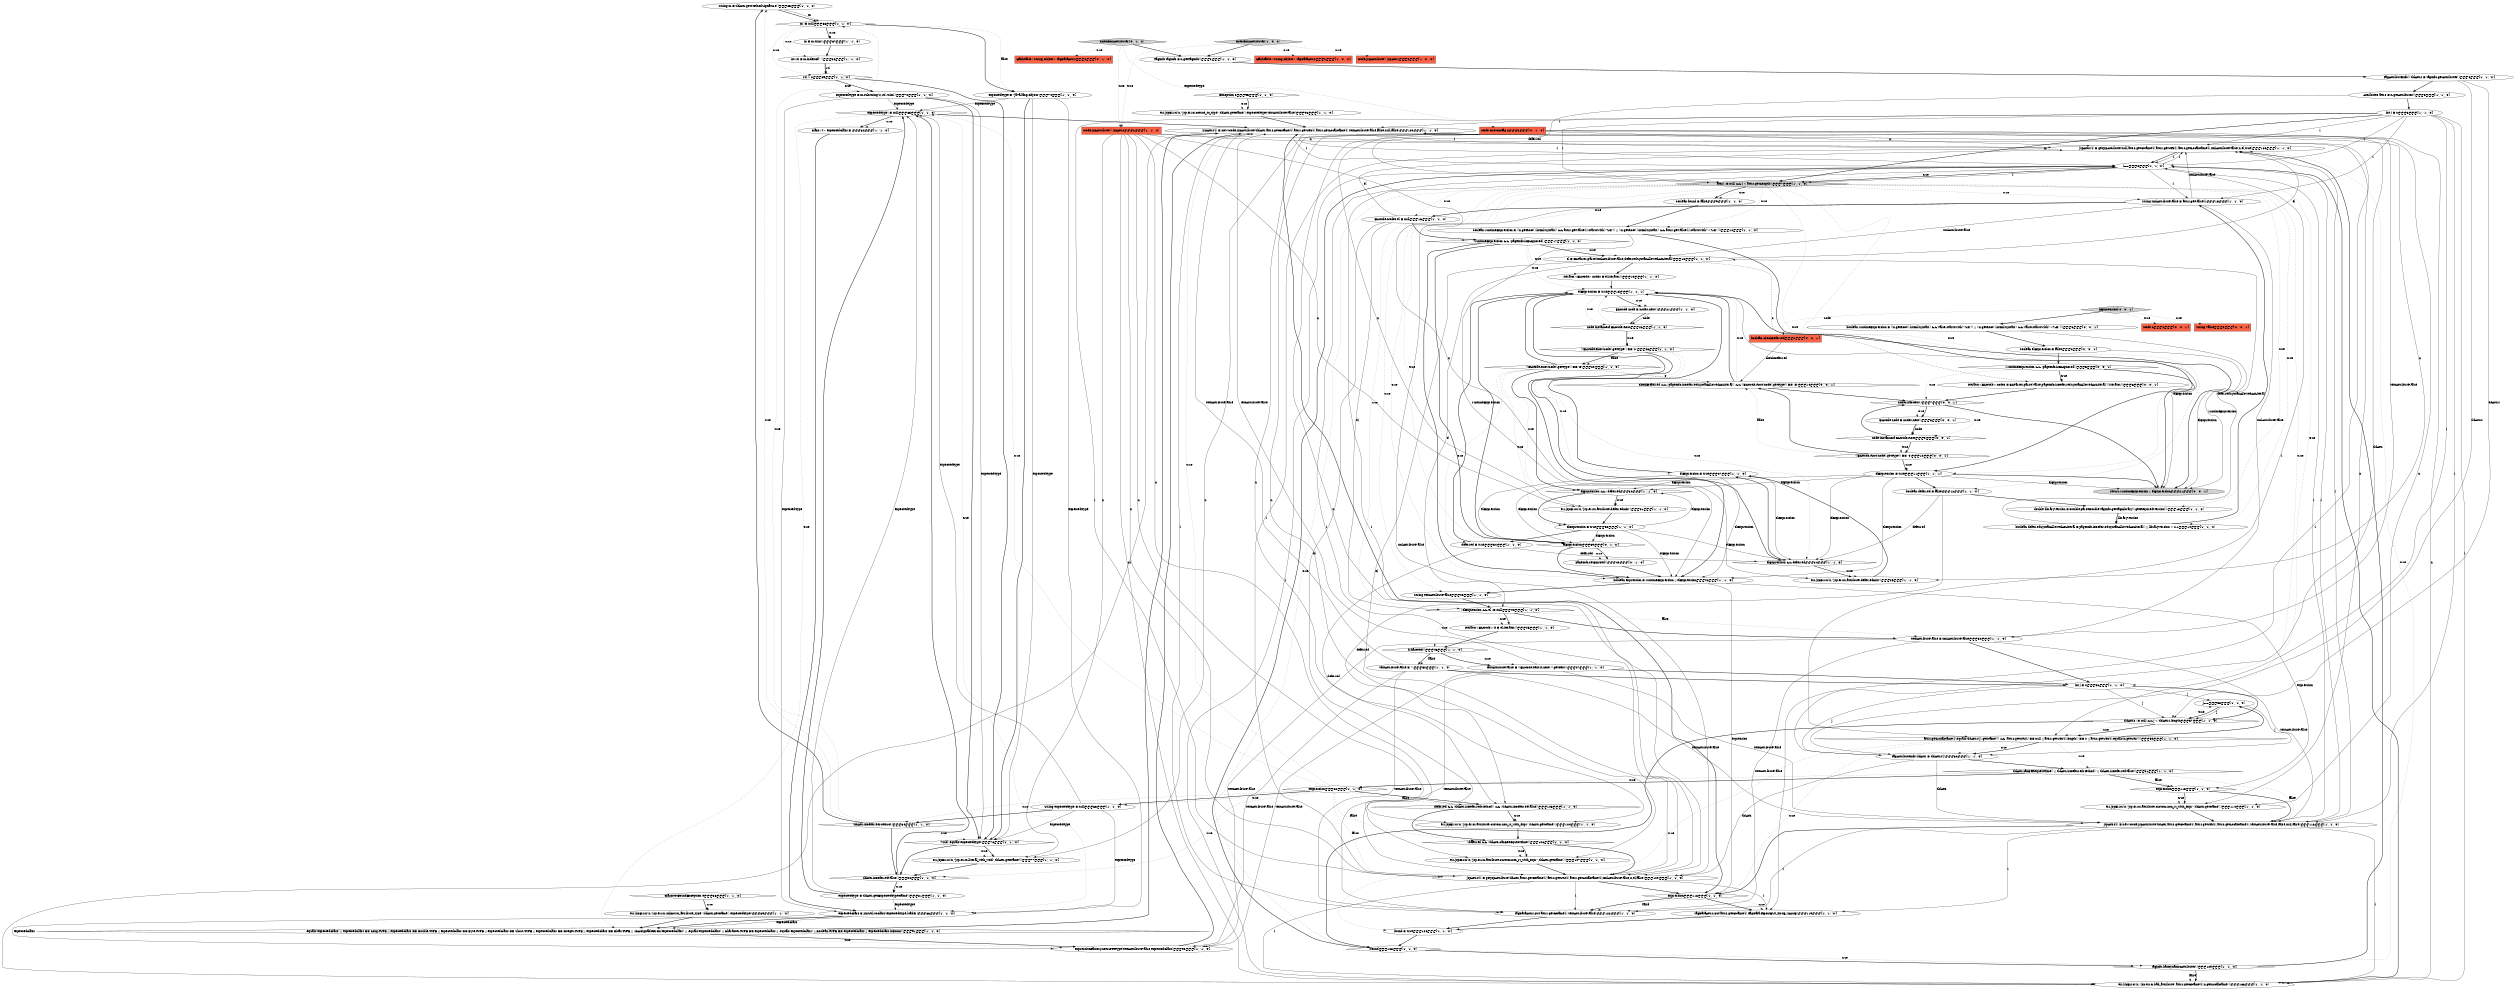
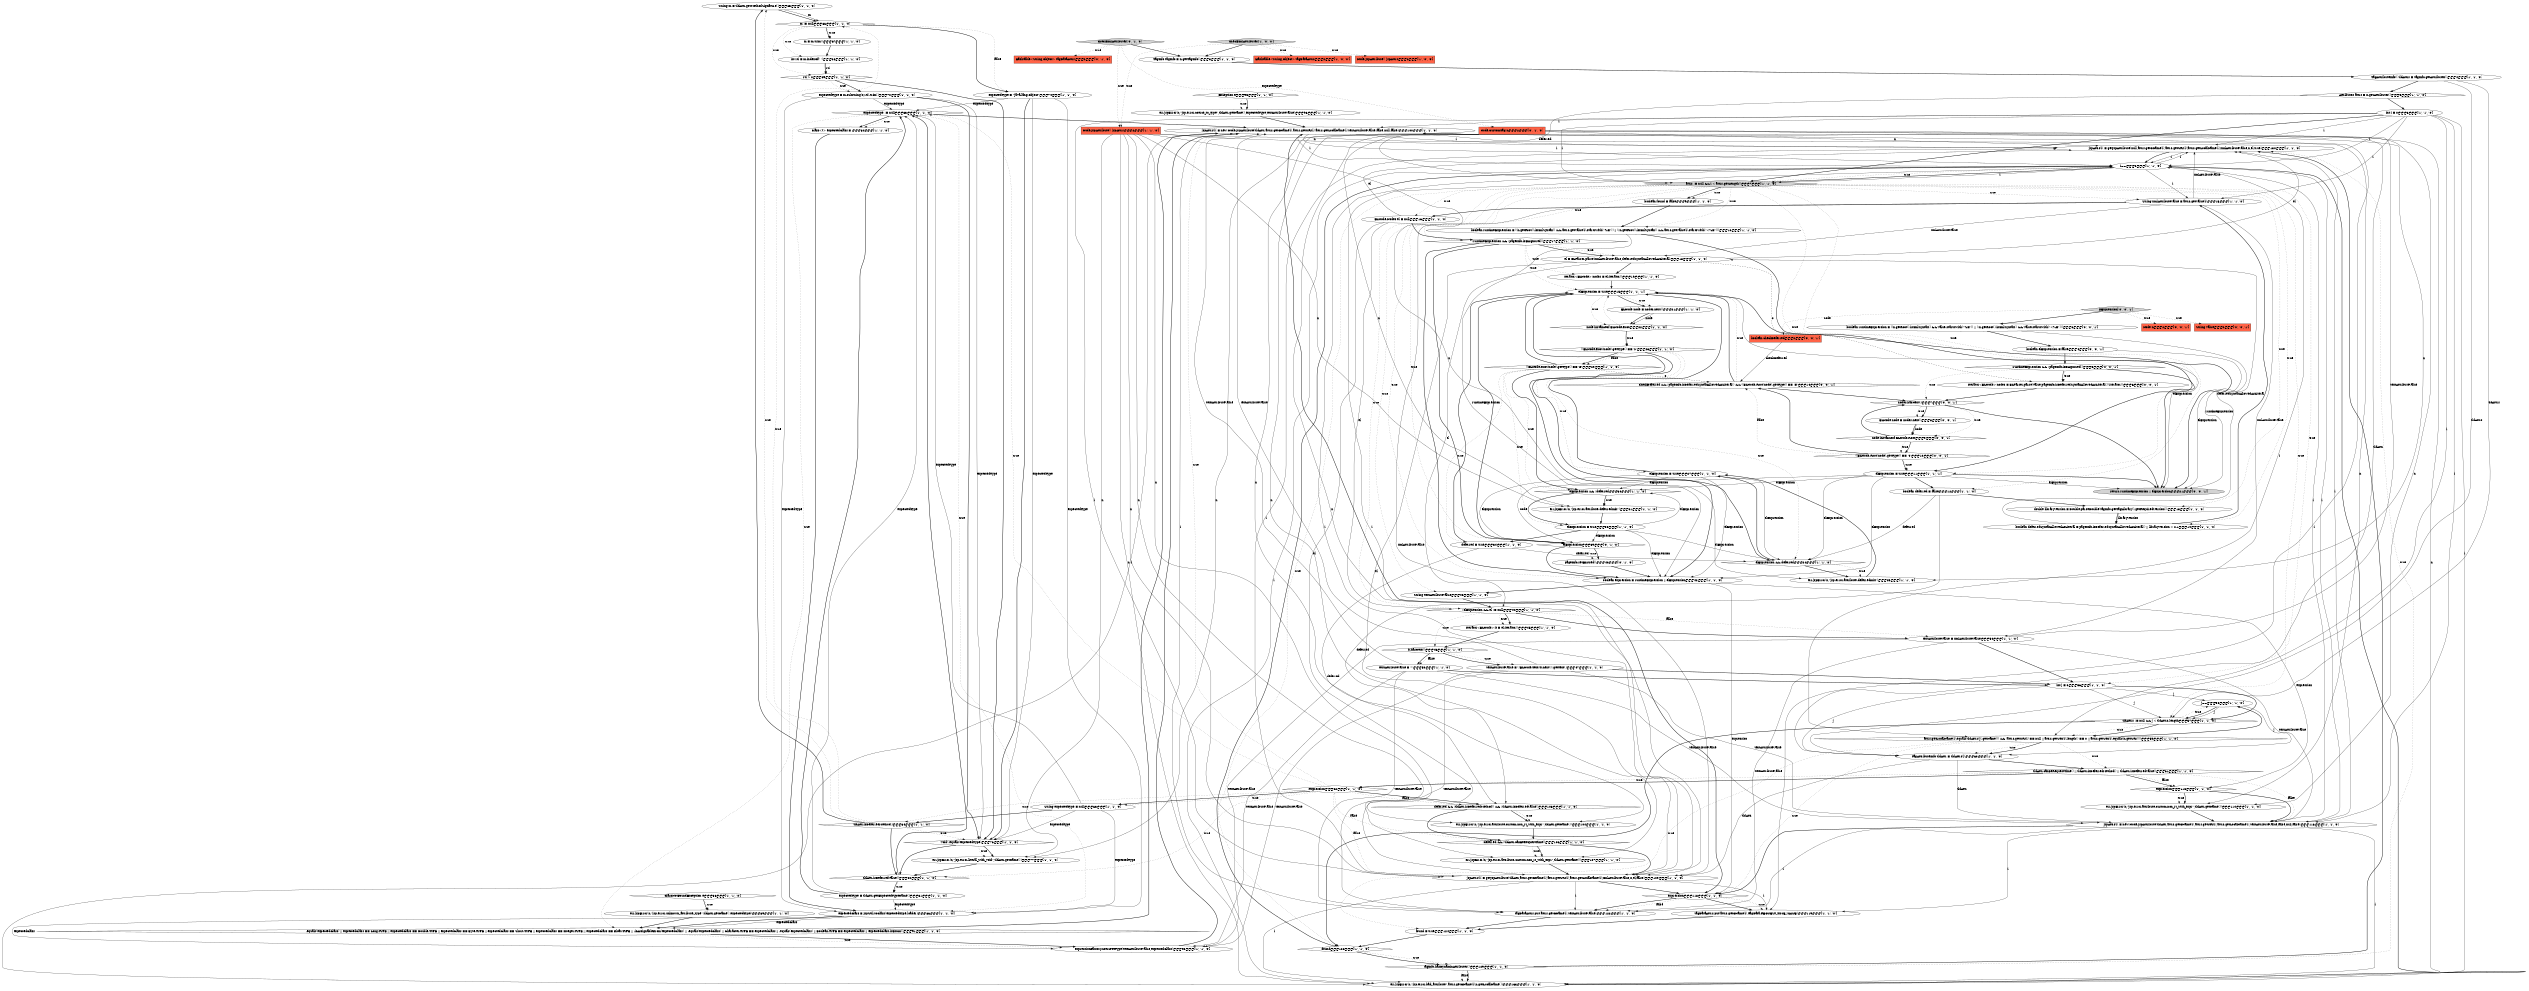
node "Attributes attrs = n.getAttributes()@@@5@@@['1', '1', '0']": shape ellipse -> diamond
edge "elExpression = true@@@11@@@['1', '1', '1']" -> "elExpression@@@39@@@['0', '1', '0']": label "elExpression" -> "node"
